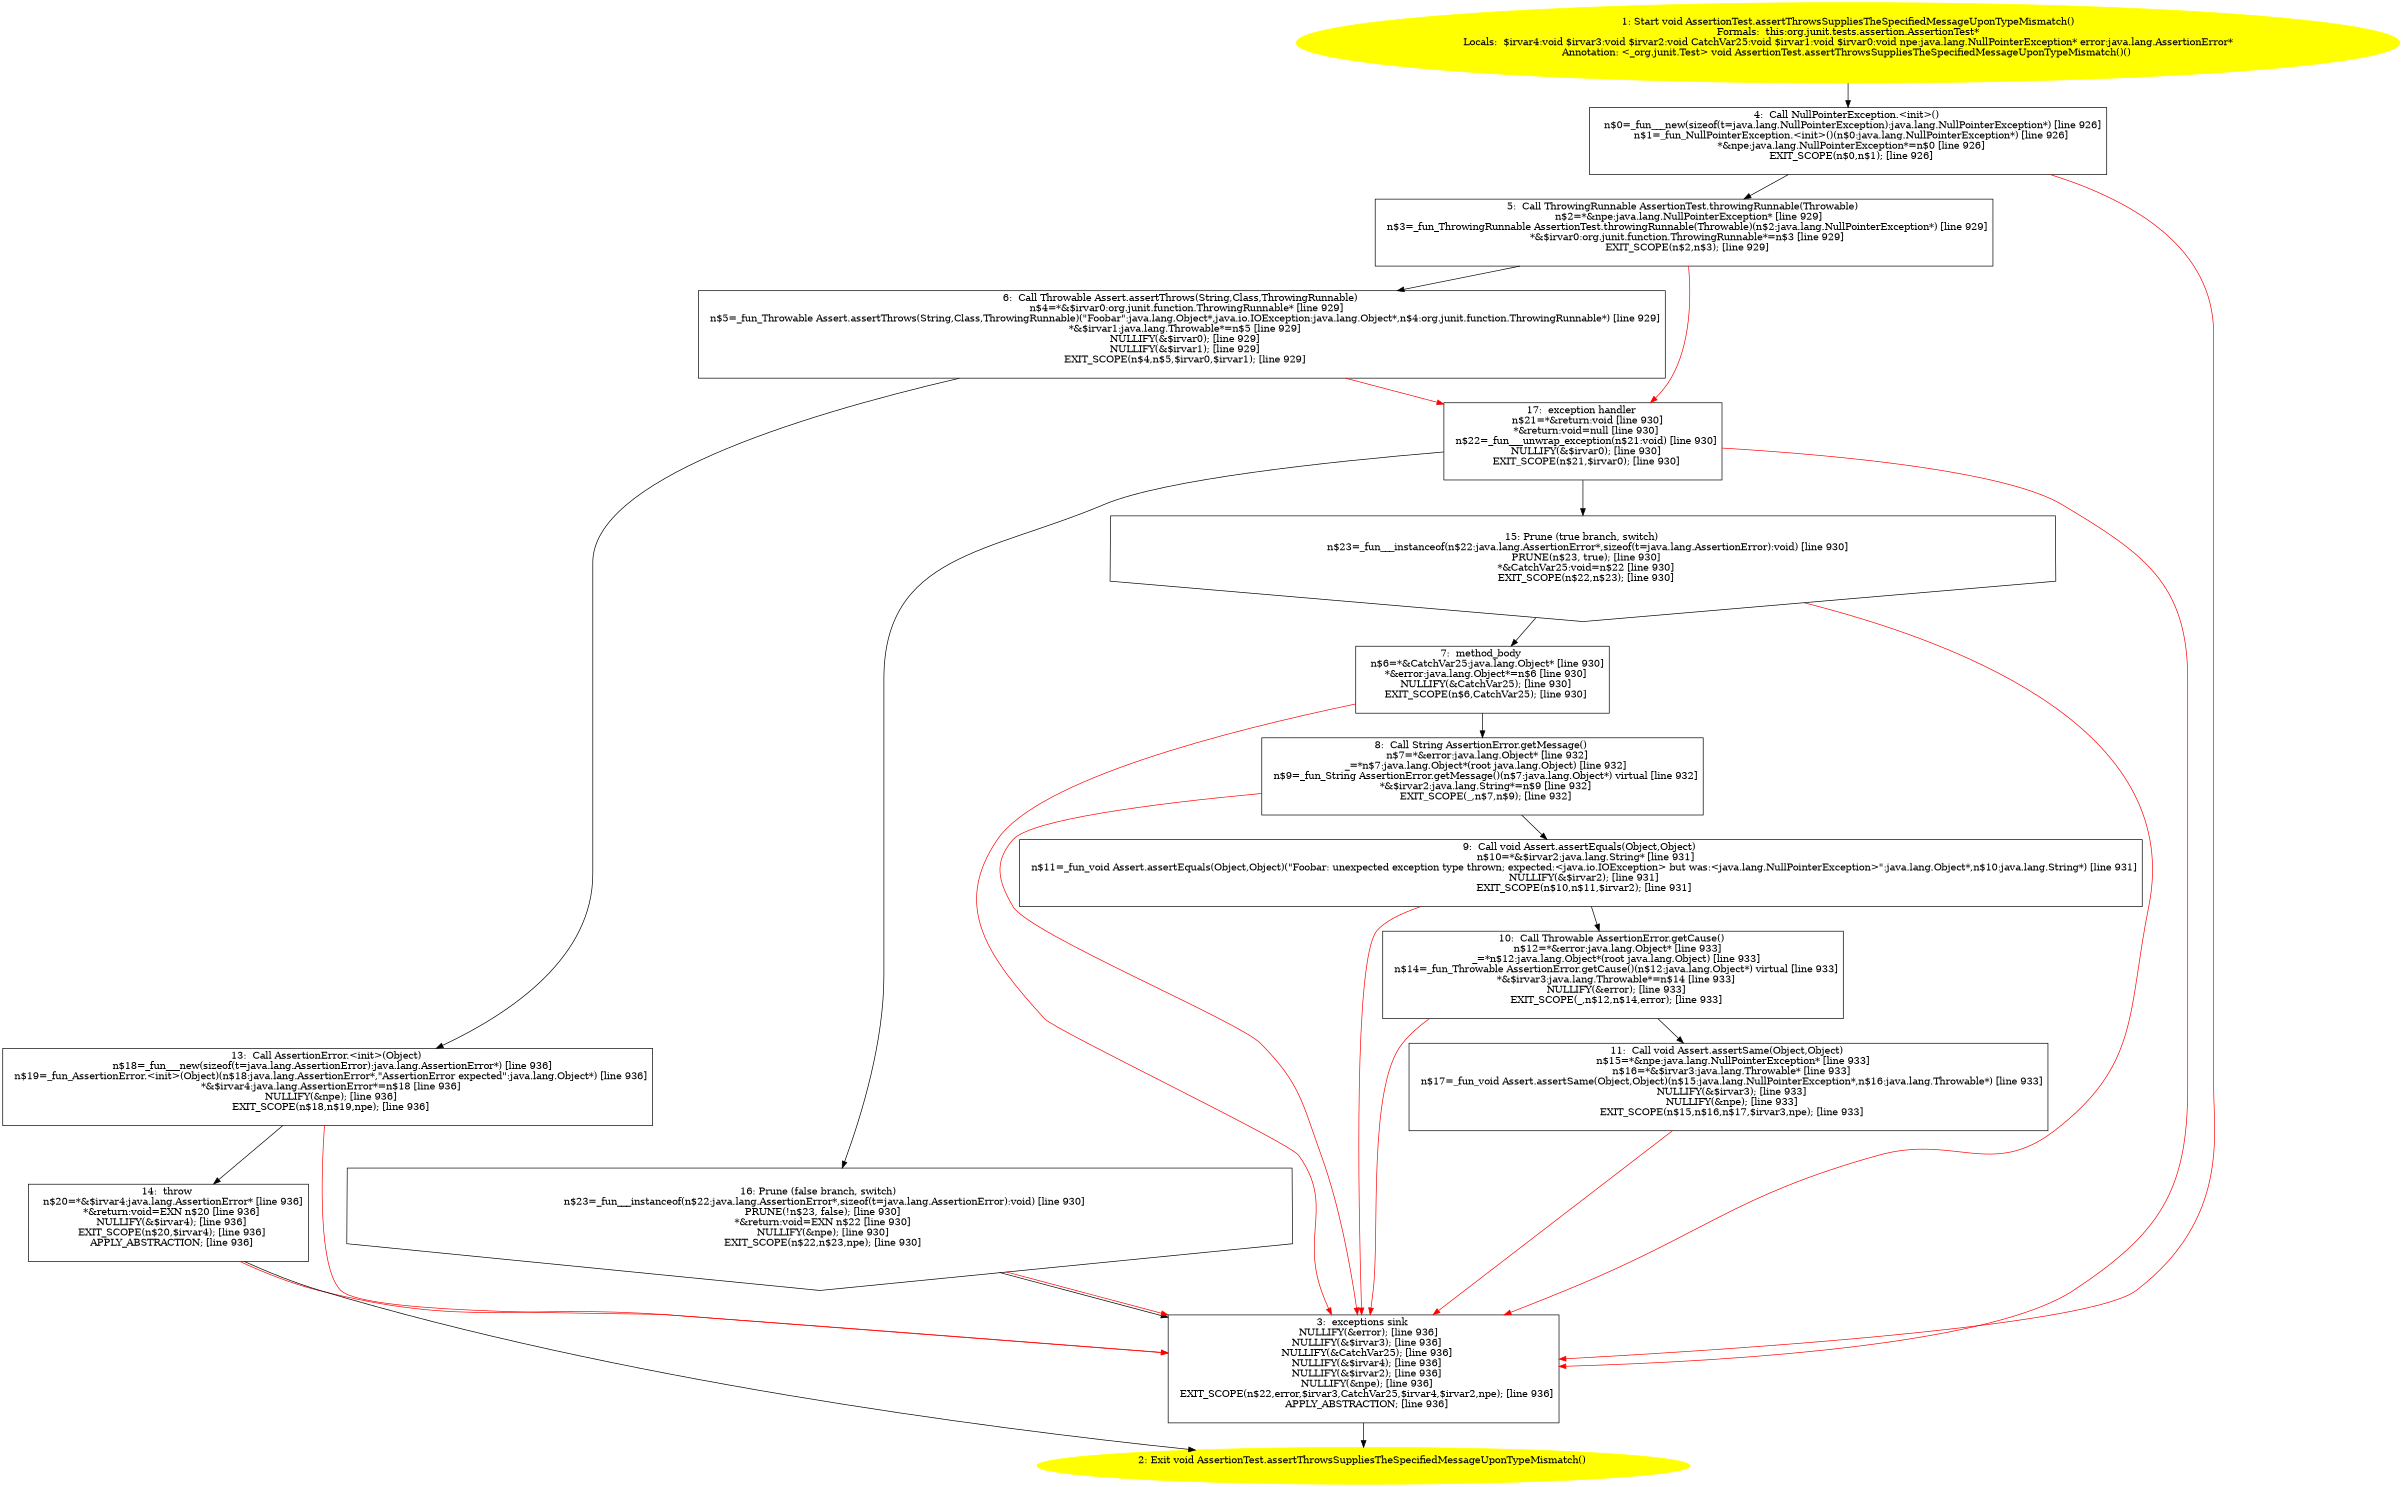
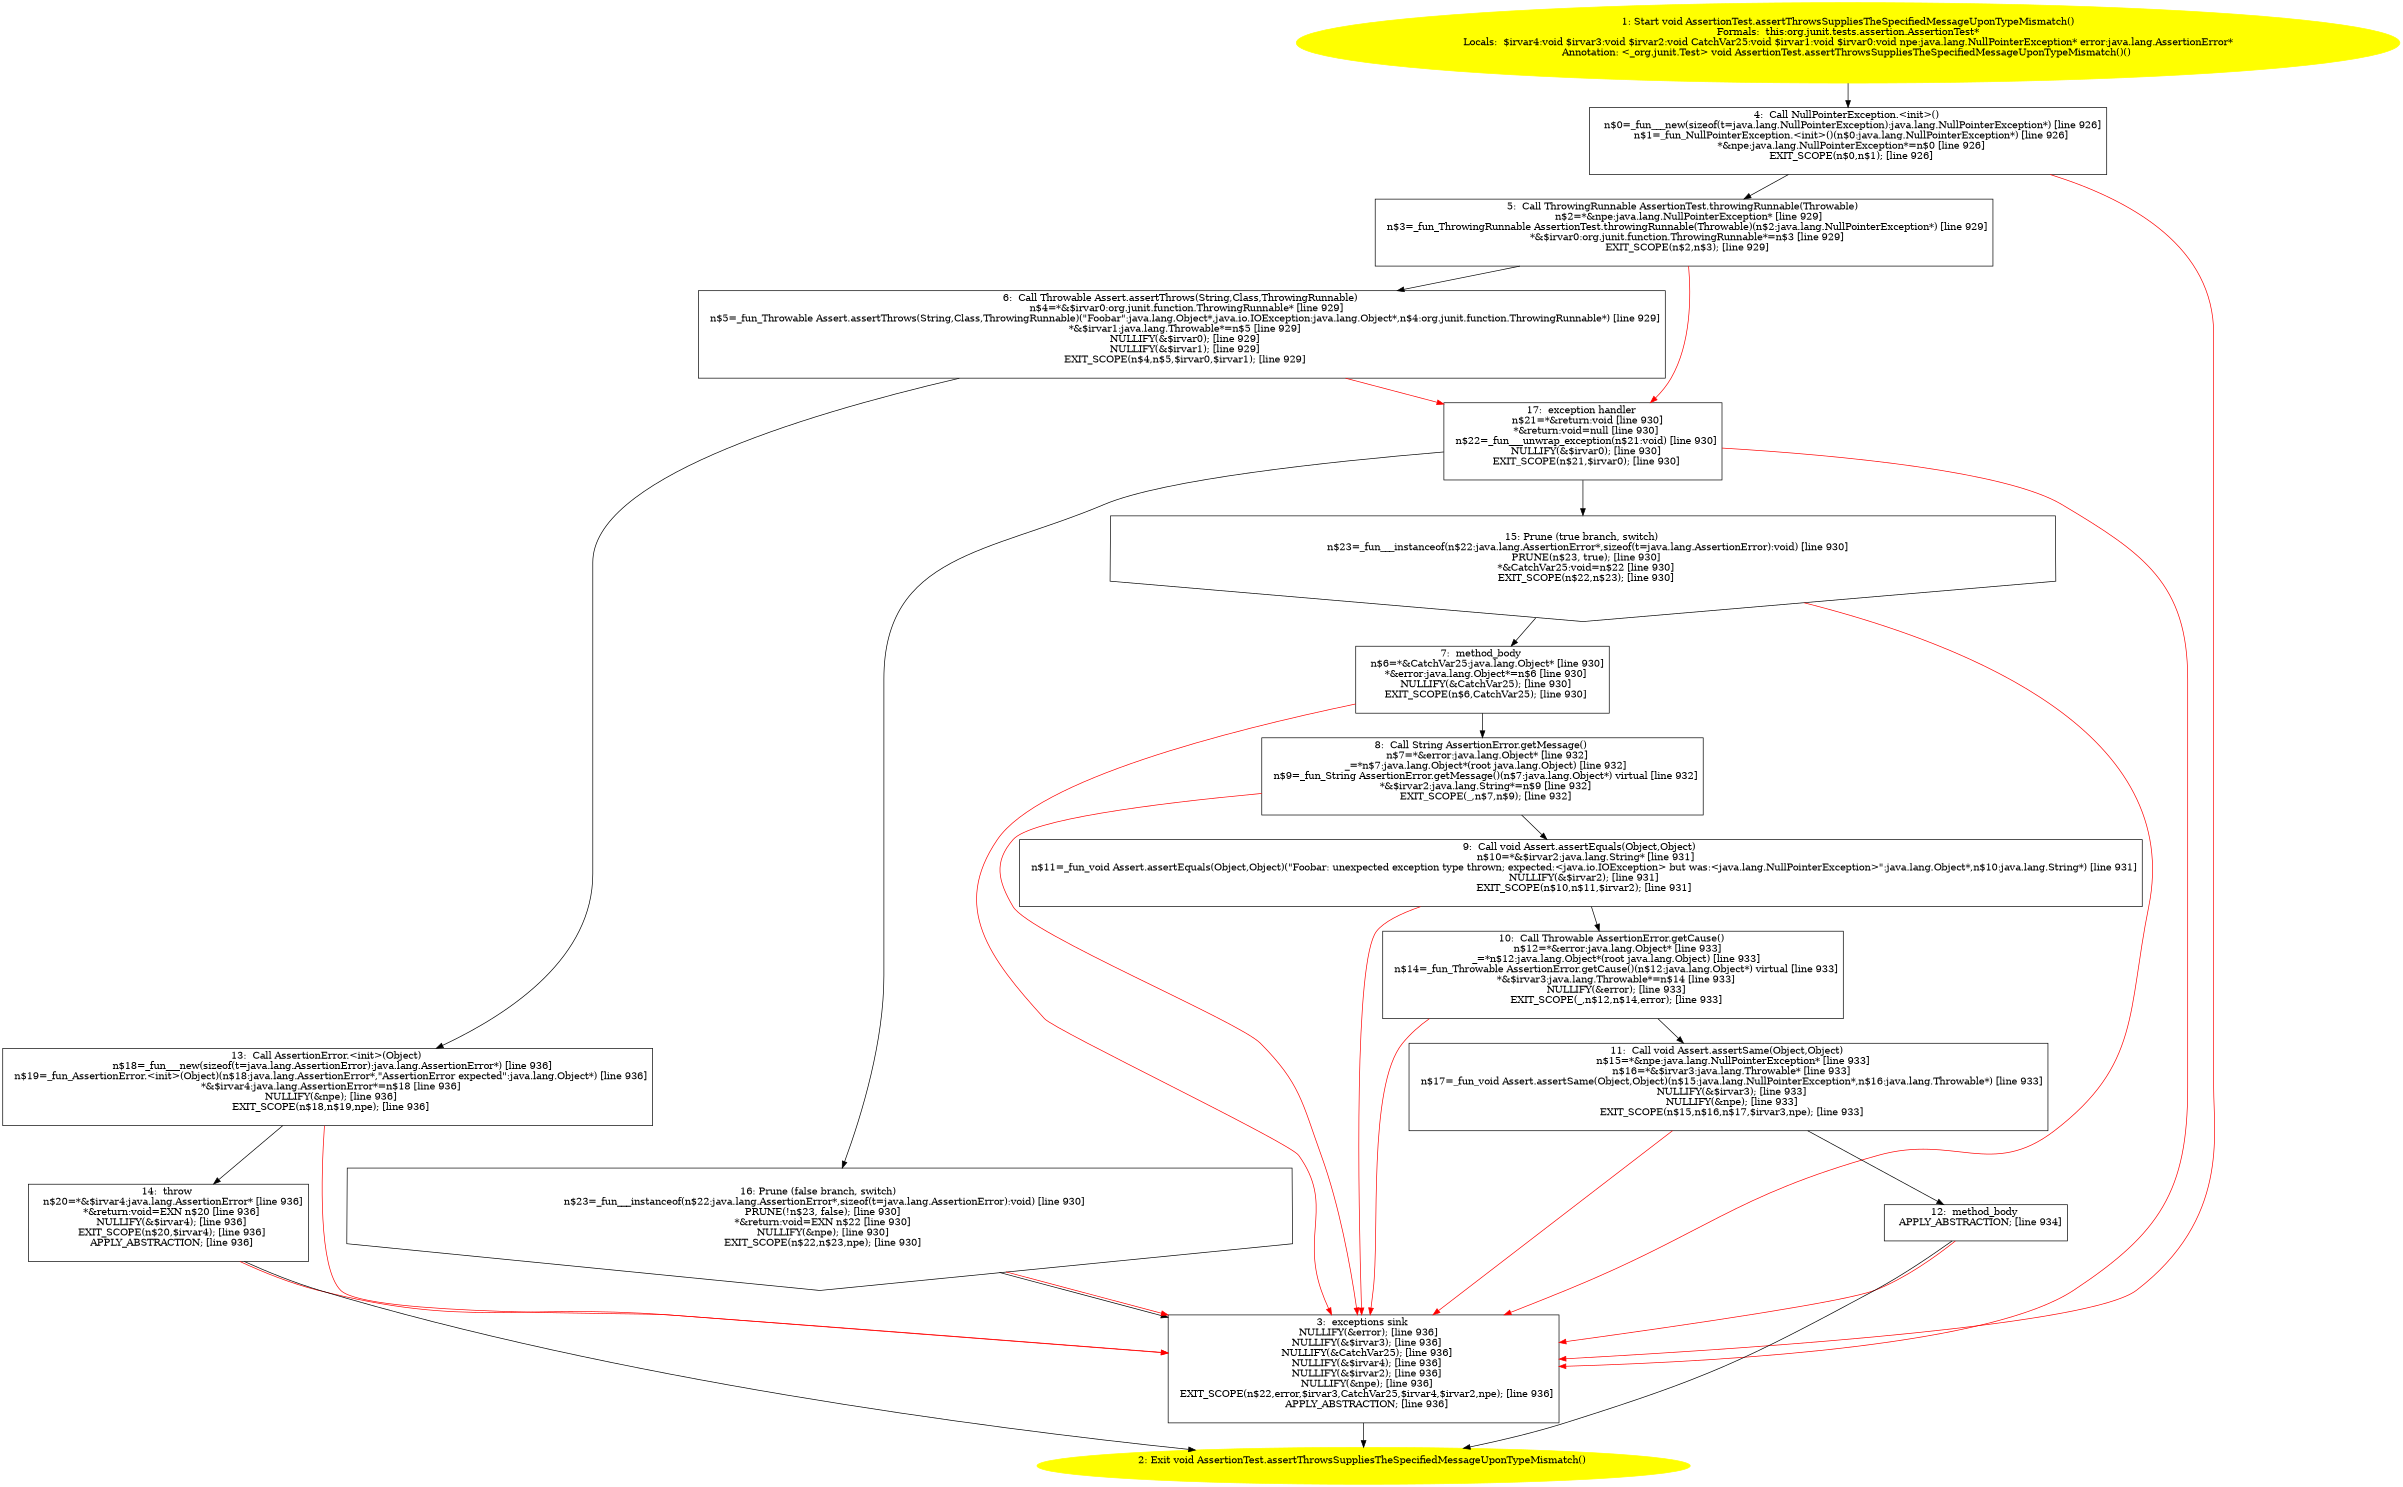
node "12:  method_body APPLY_ABSTRACTION; [line 934]": added
